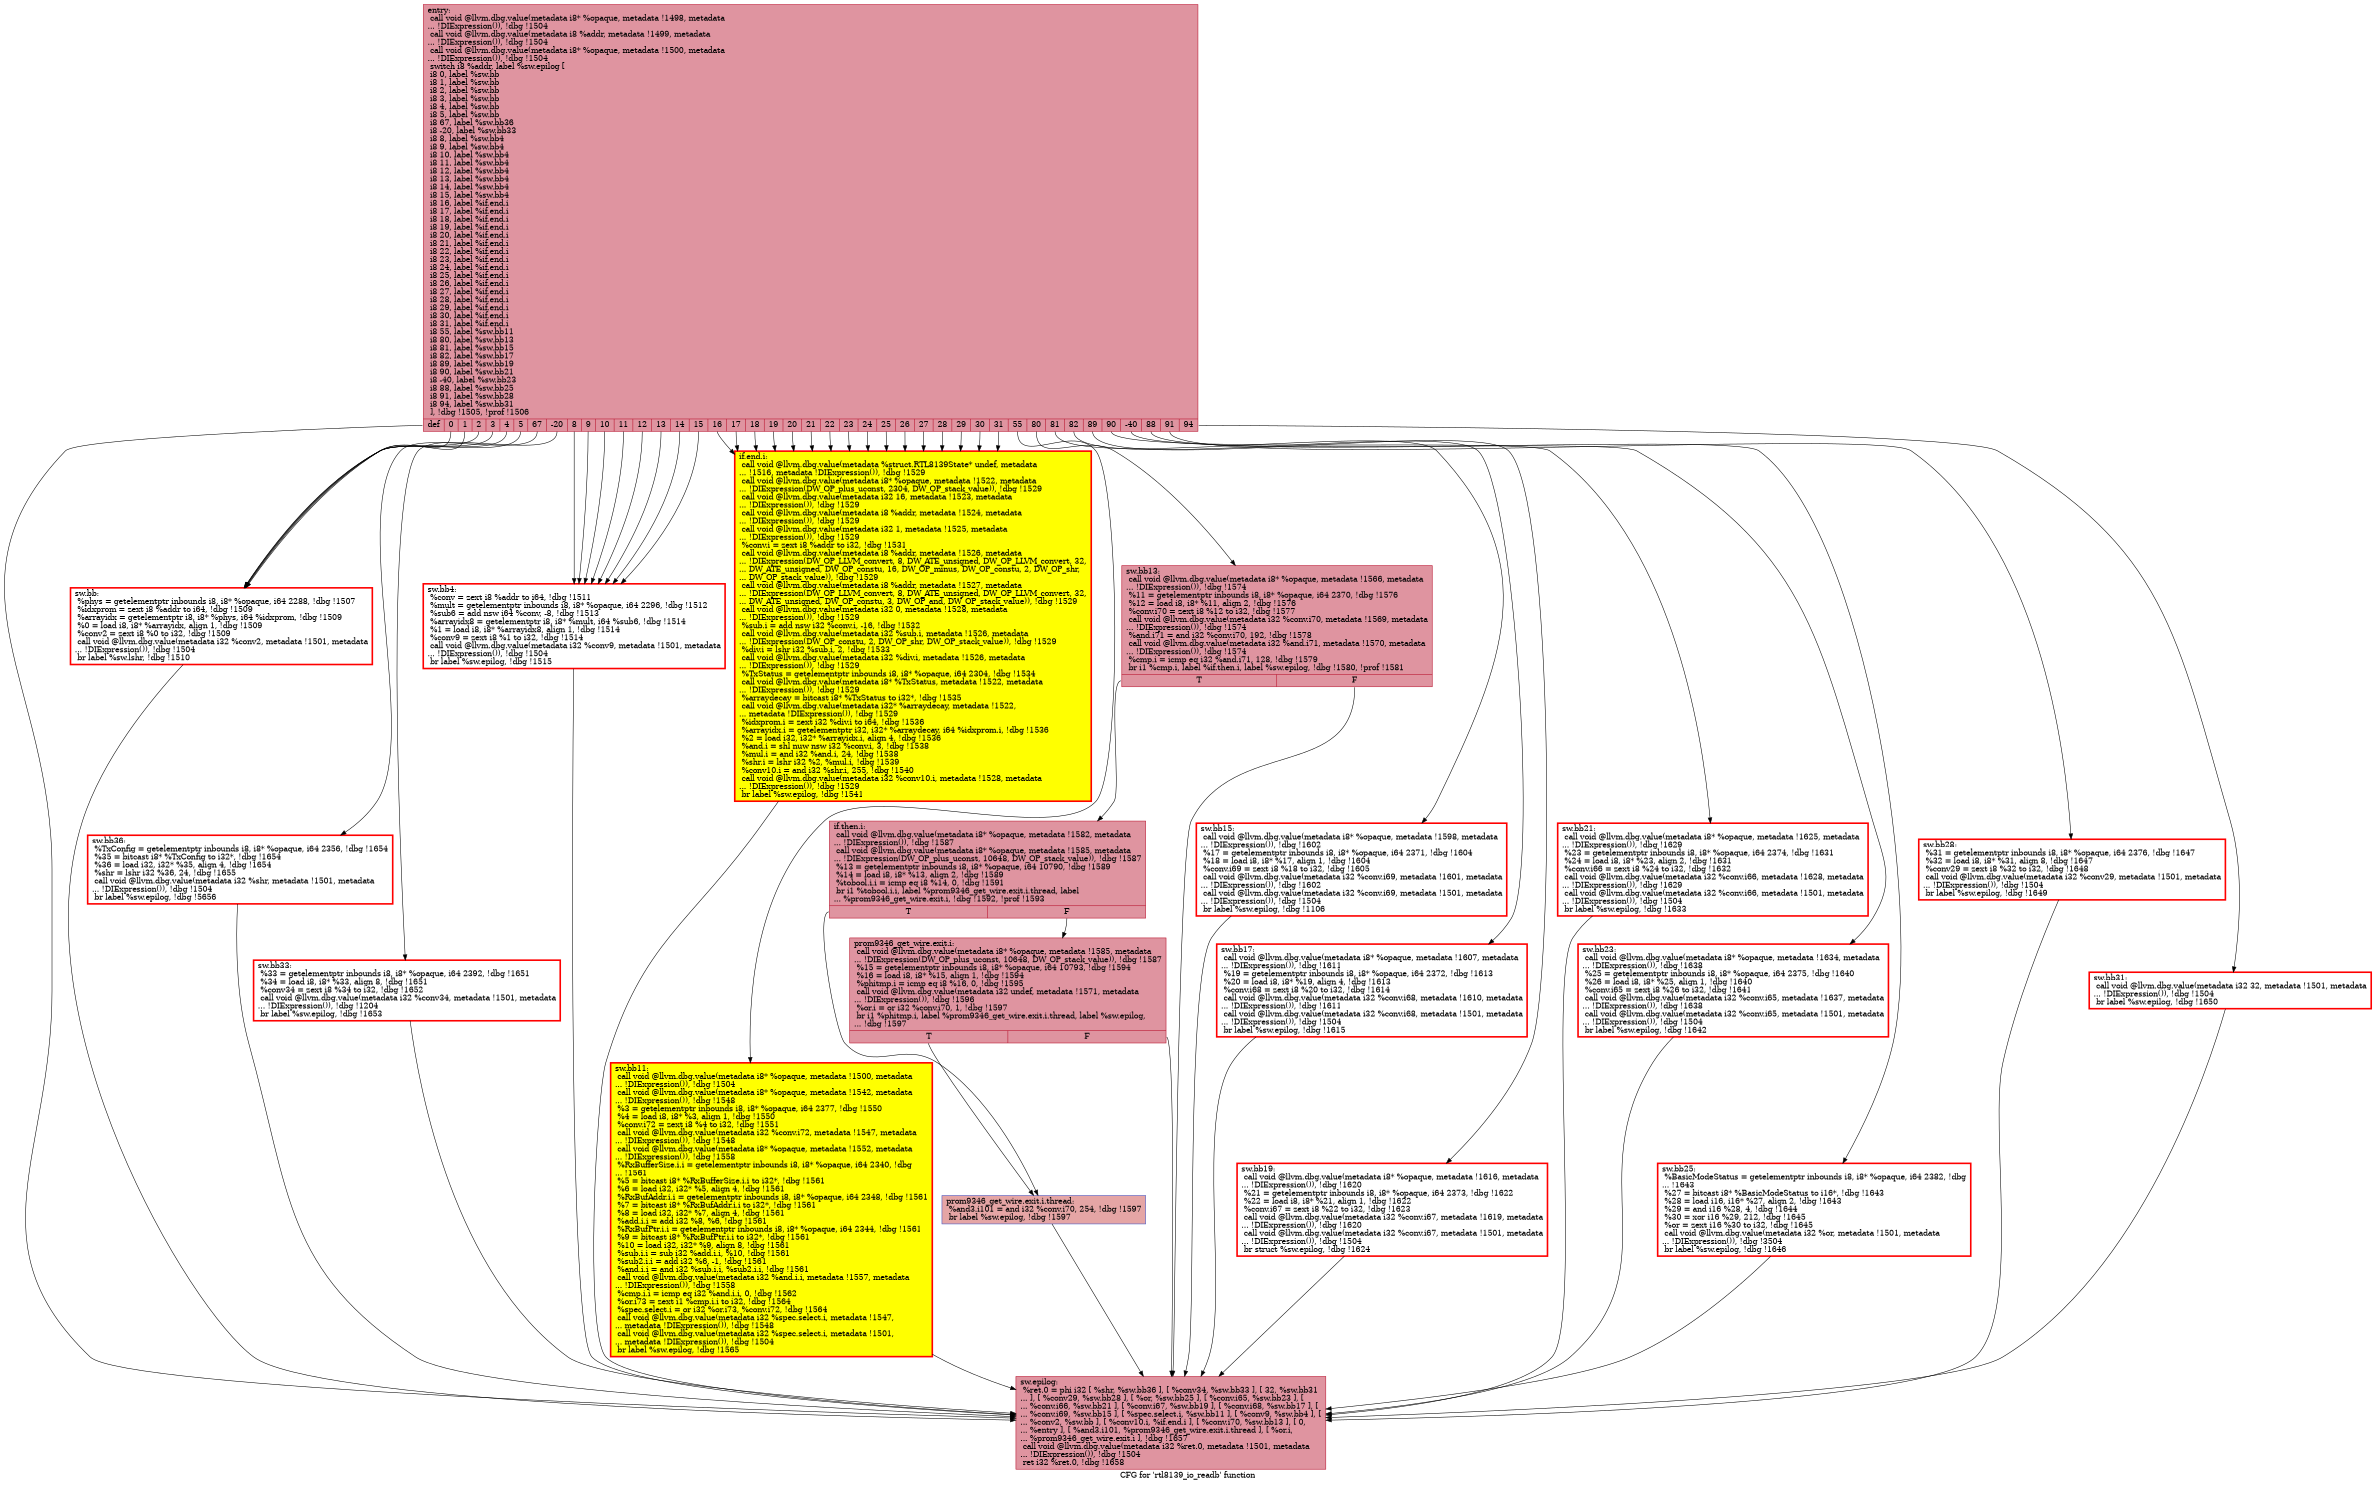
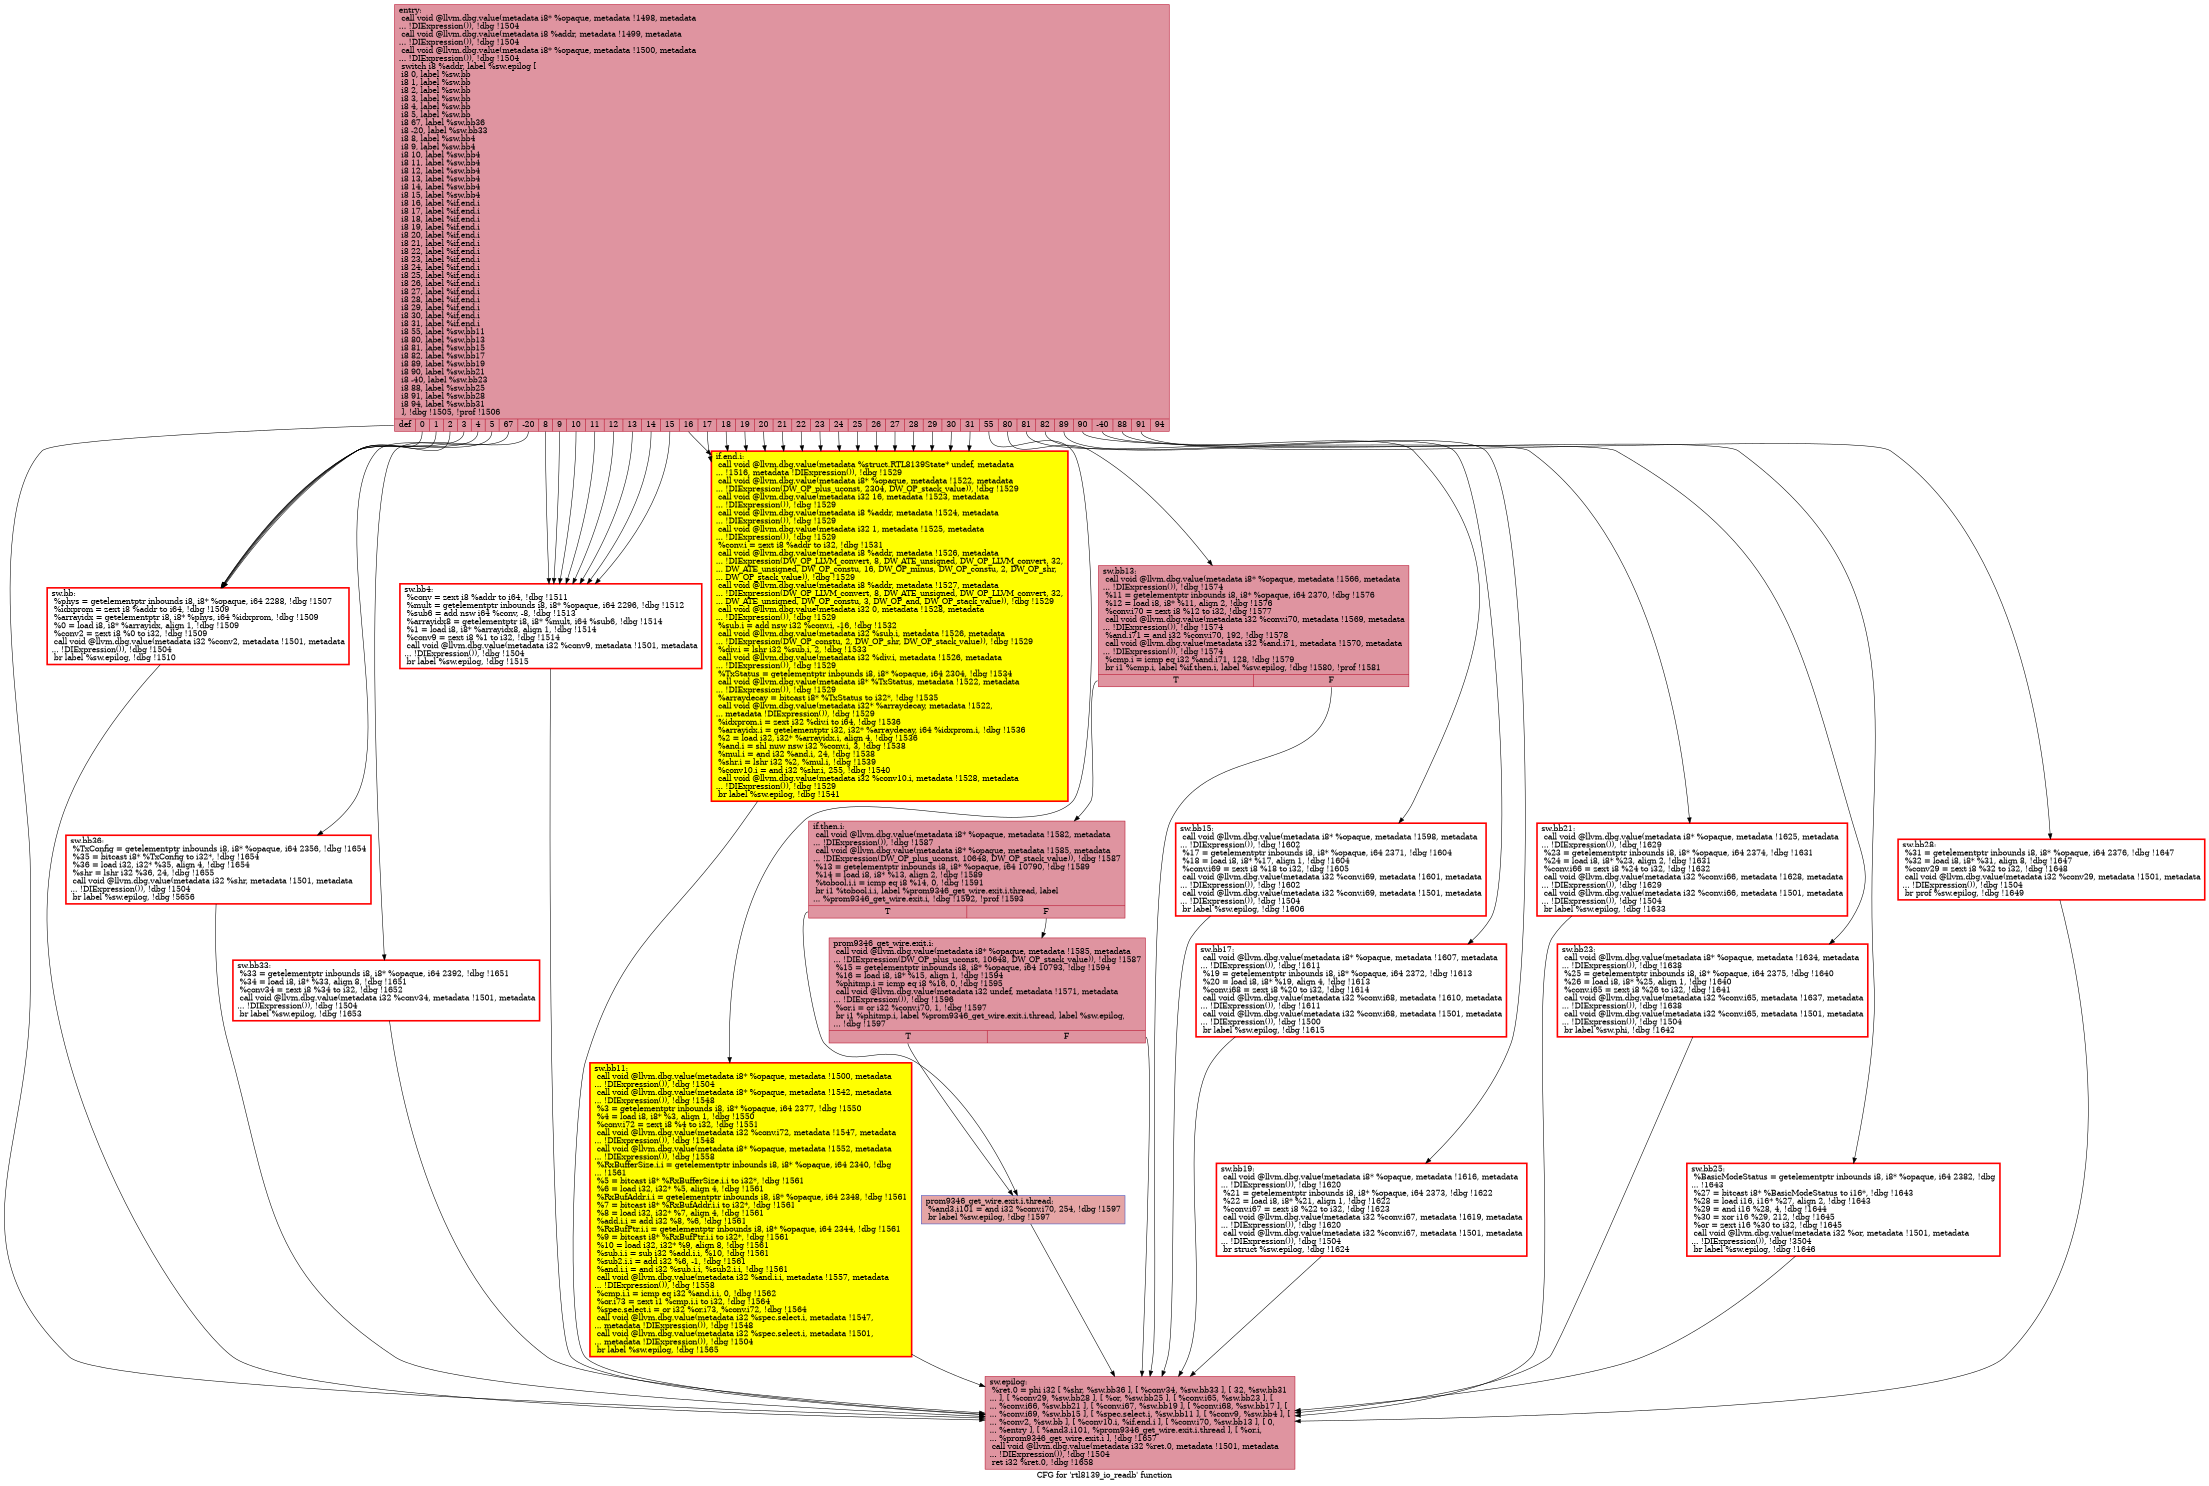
node "sw.bb:": text "br label %sw.lshr, !dbg !1510" -> "br label %sw.epilog, !dbg !1510"
node "sw.bb28:": text "br label %sw.epilog, !dbg !1649" -> "br prof %sw.epilog, !dbg !1649"
node "sw.bb15:": text "br label %sw.epilog, !dbg !1106" -> "br label %sw.epilog, !dbg !1606"
node "sw.bb31:": removed
node "sw.bb33:": text "... !DIExpression()), !dbg !1204" -> "... !DIExpression()), !dbg !1504"
node "sw.bb17:": text "... !DIExpression()), !dbg !1504" -> "... !DIExpression()), !dbg !1500"
node "sw.bb23:": text "br label %sw.epilog, !dbg !1642" -> "br label %sw.phi, !dbg !1642"
